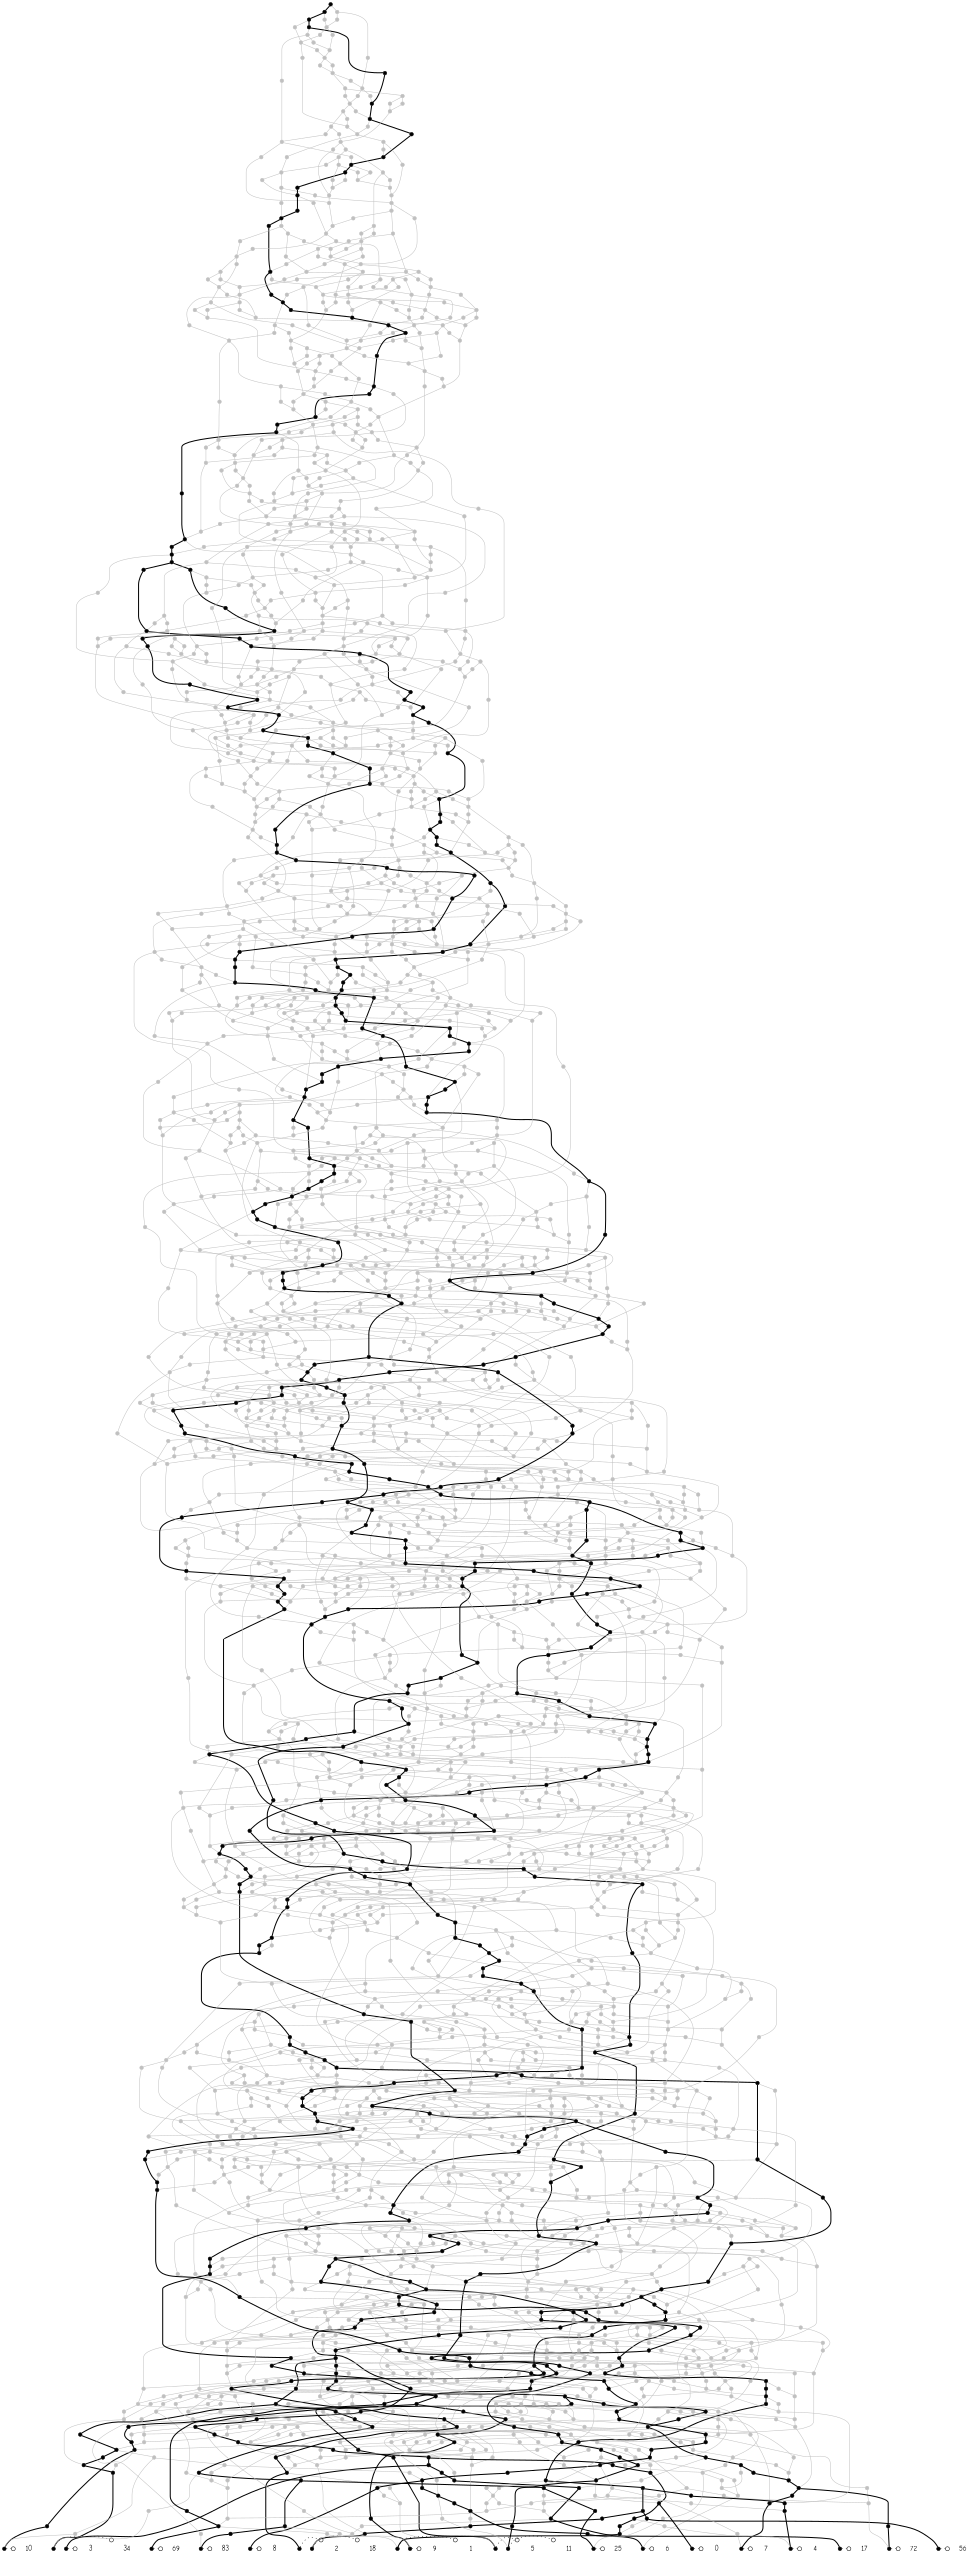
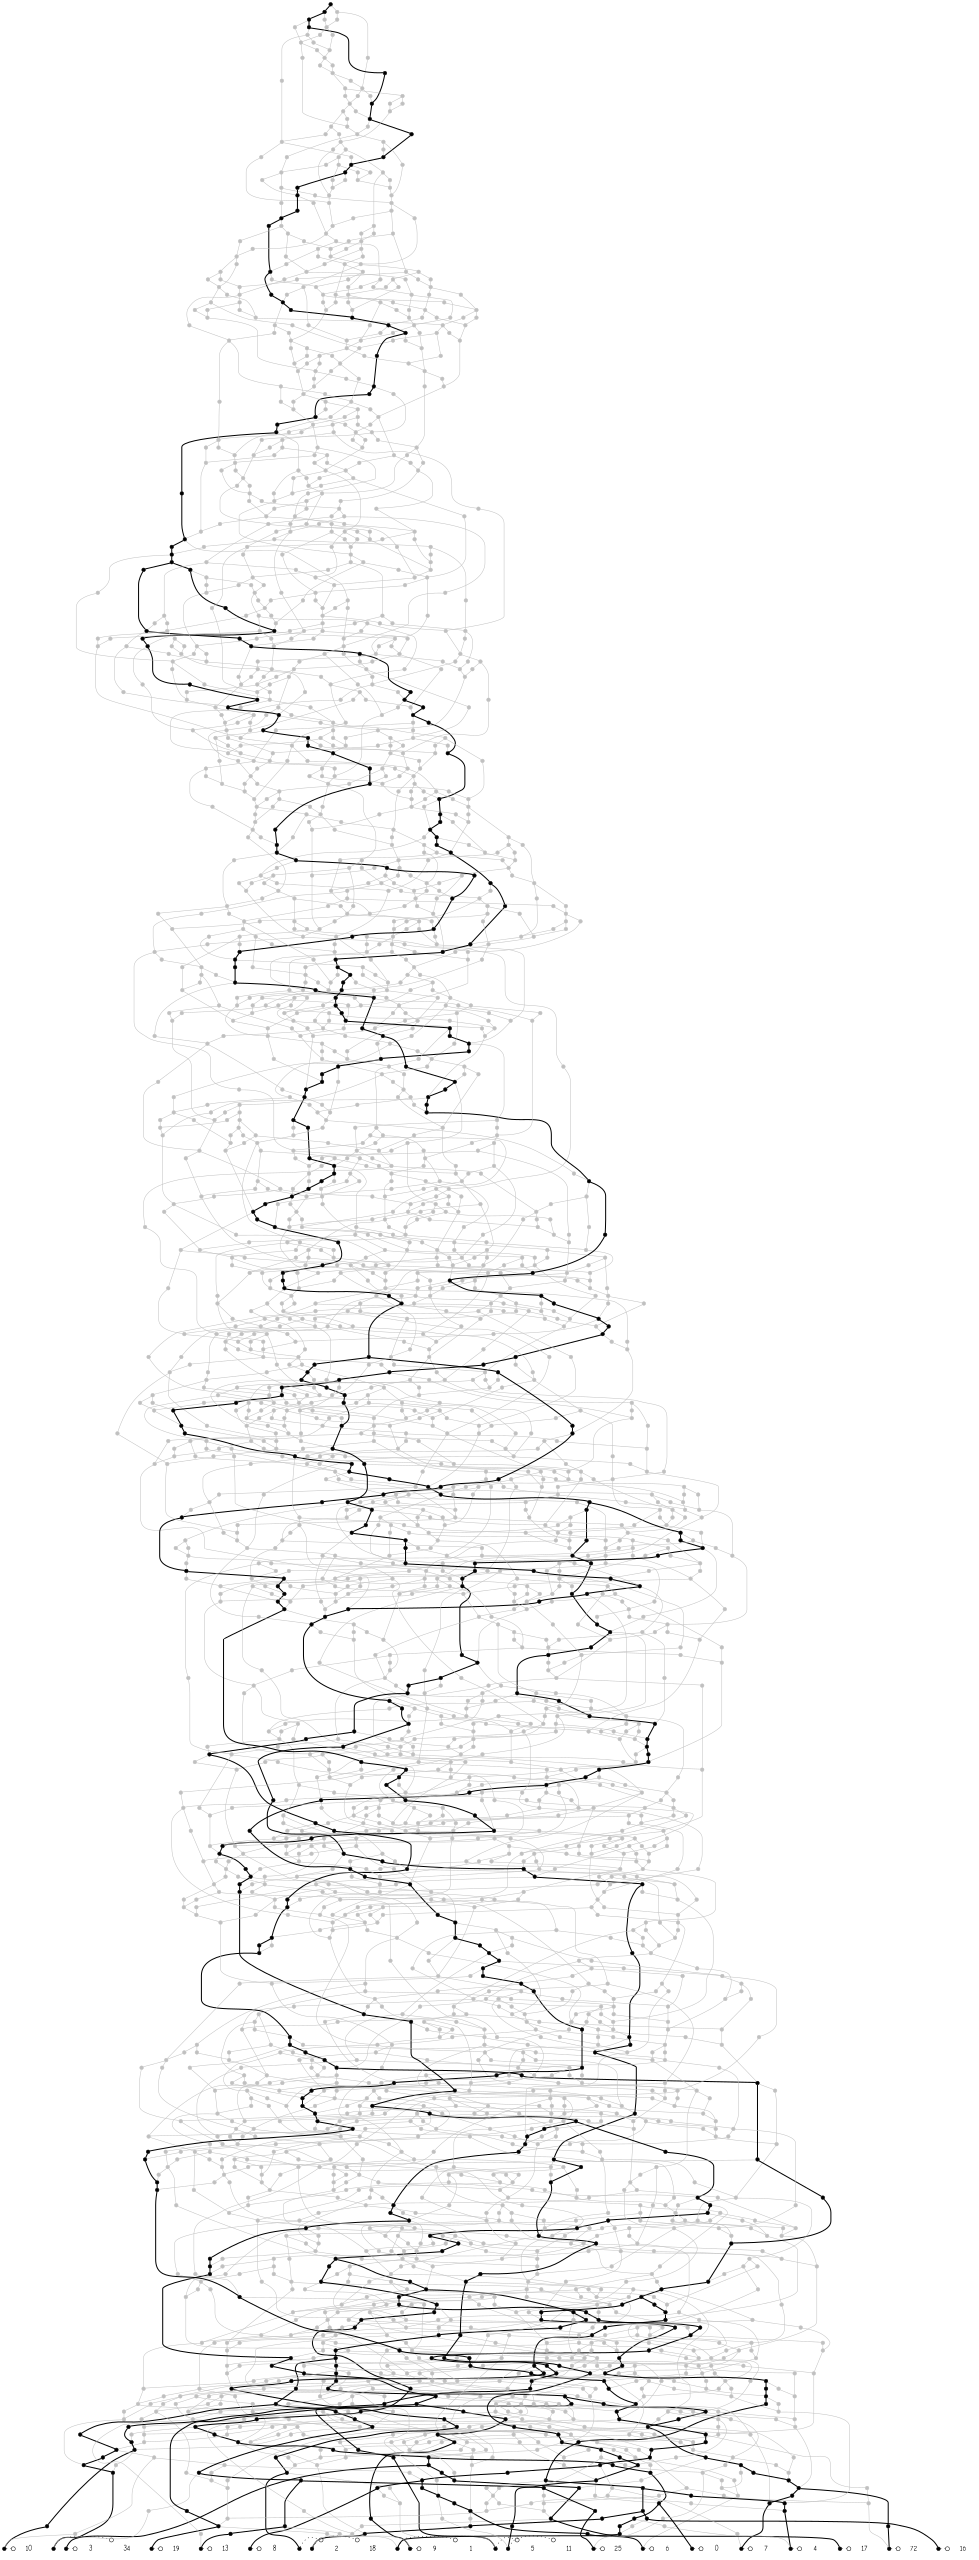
node "69": label "69" -> "19"
node "83": label "83" -> "13"
node "56": label "56" -> "16"
